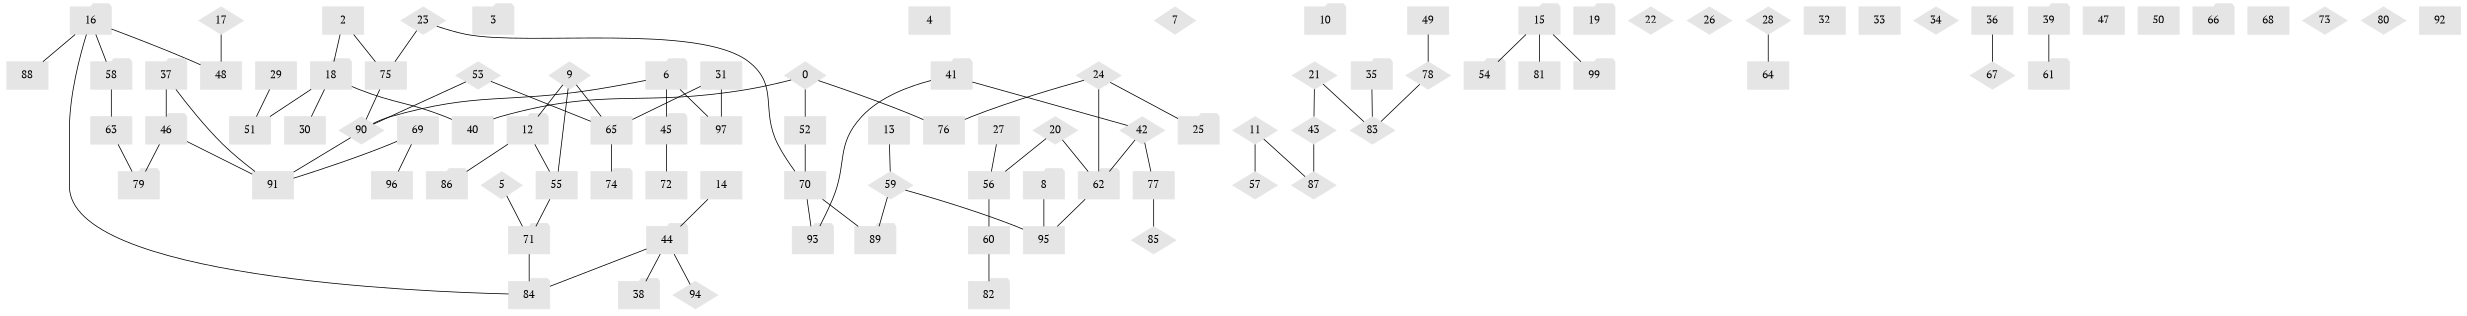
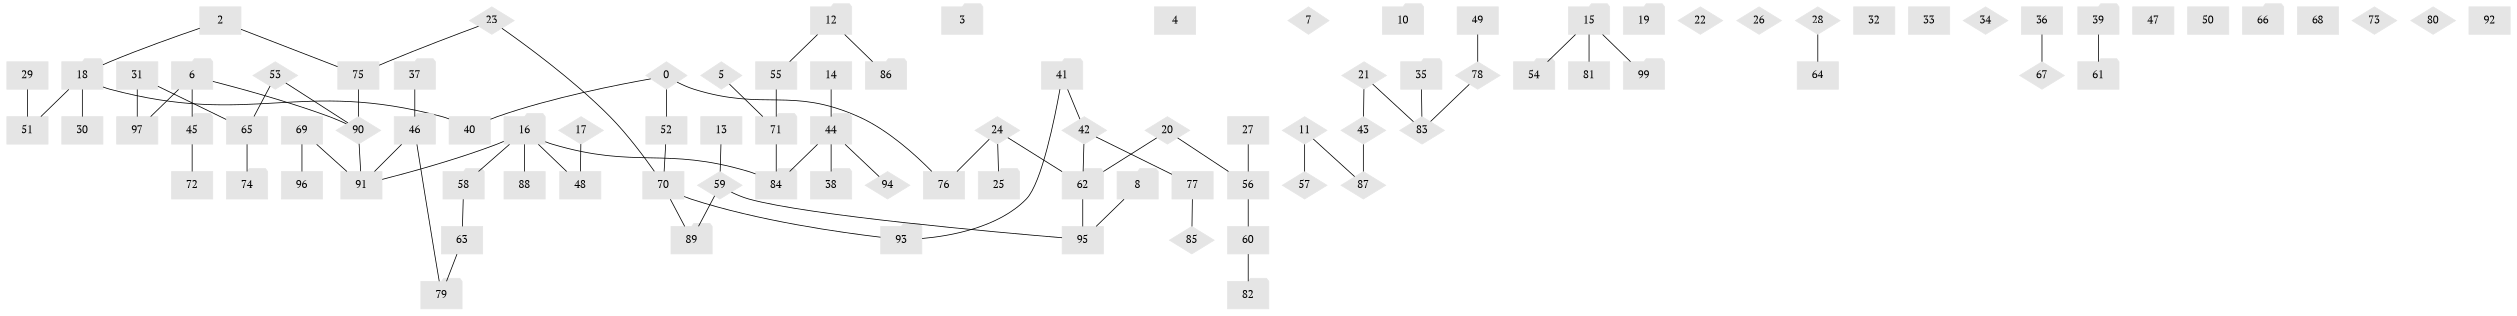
node "9": removed
edge "37" -- "91": now "16" -- "91"
